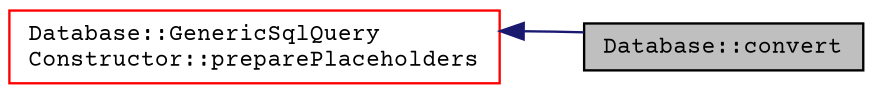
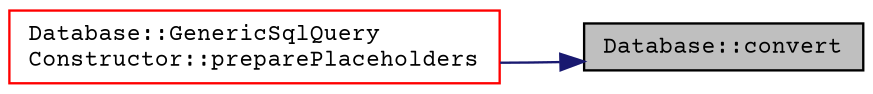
edge "Database::convert" -> "Database::GenericSqlQuery Constructor::preparePlaceholders": reversed
